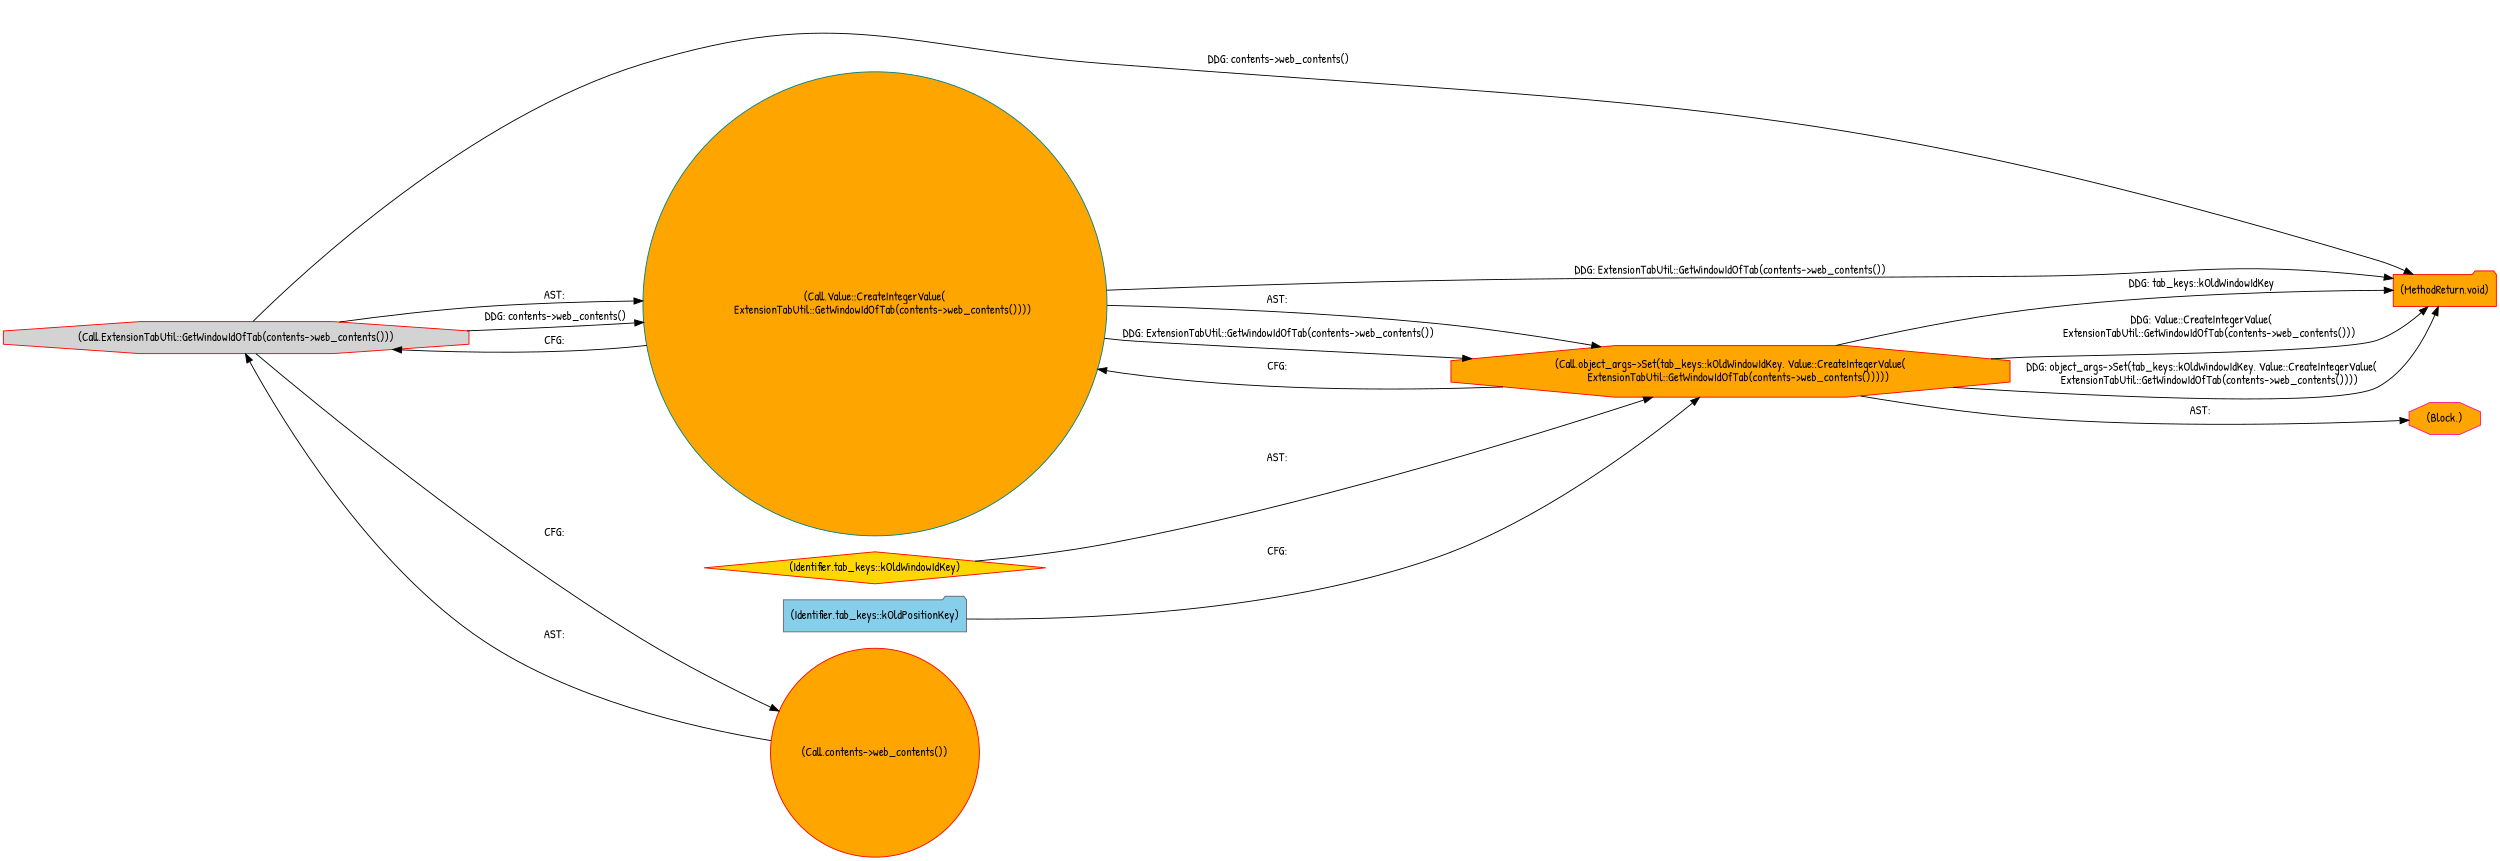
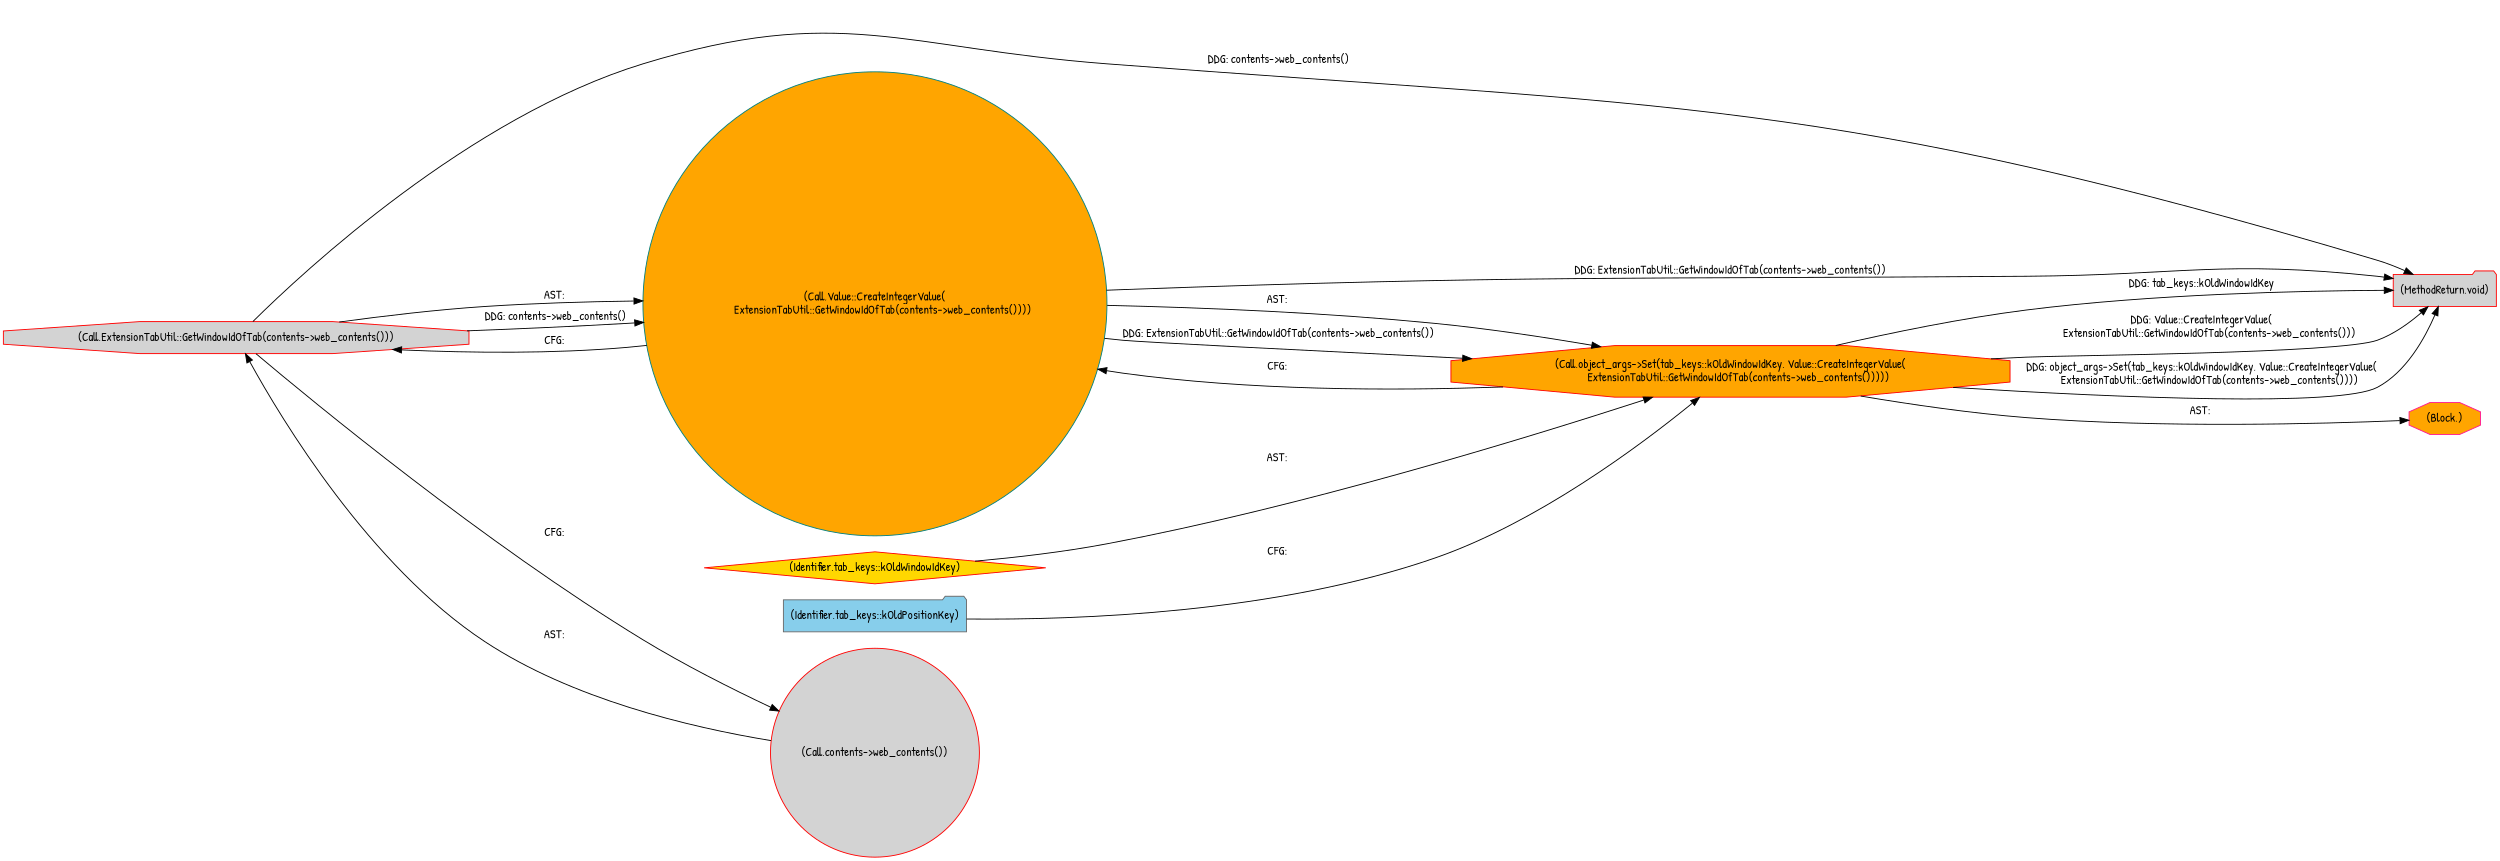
node "(MethodReturn,void)": fillcolor orange -> lightgrey
node "(Call,contents->web_contents())": fillcolor orange -> lightgrey
